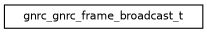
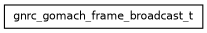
node "gnrc_gnrc_frame_broadcast_t": label "gnrc_gnrc_frame_broadcast_t" -> "gnrc_gomach_frame_broadcast_t"
